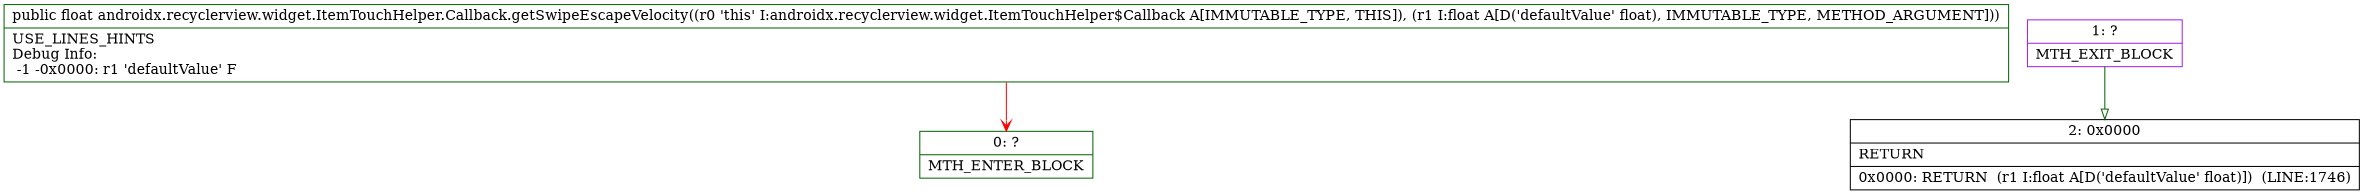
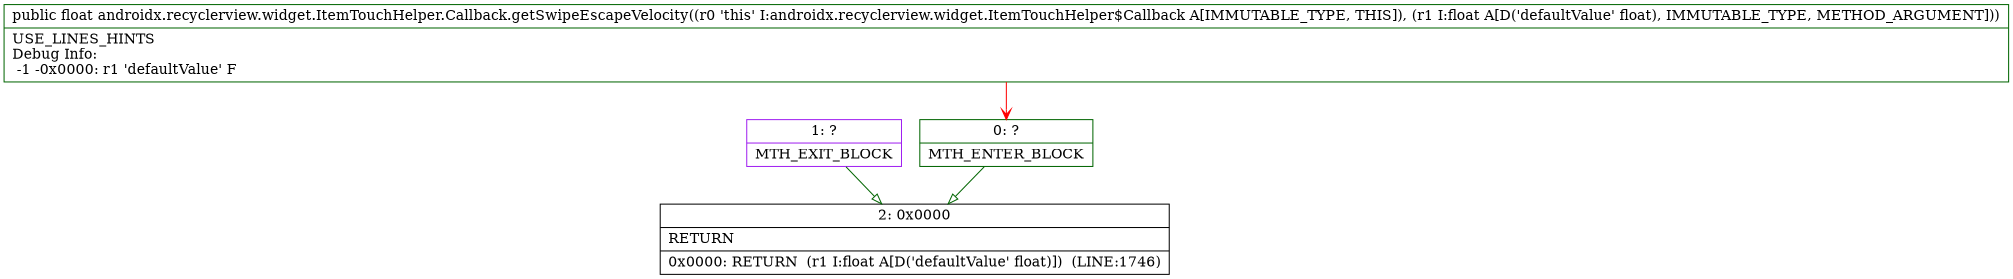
edge "0: ?" -> "2: 0x0000": added
